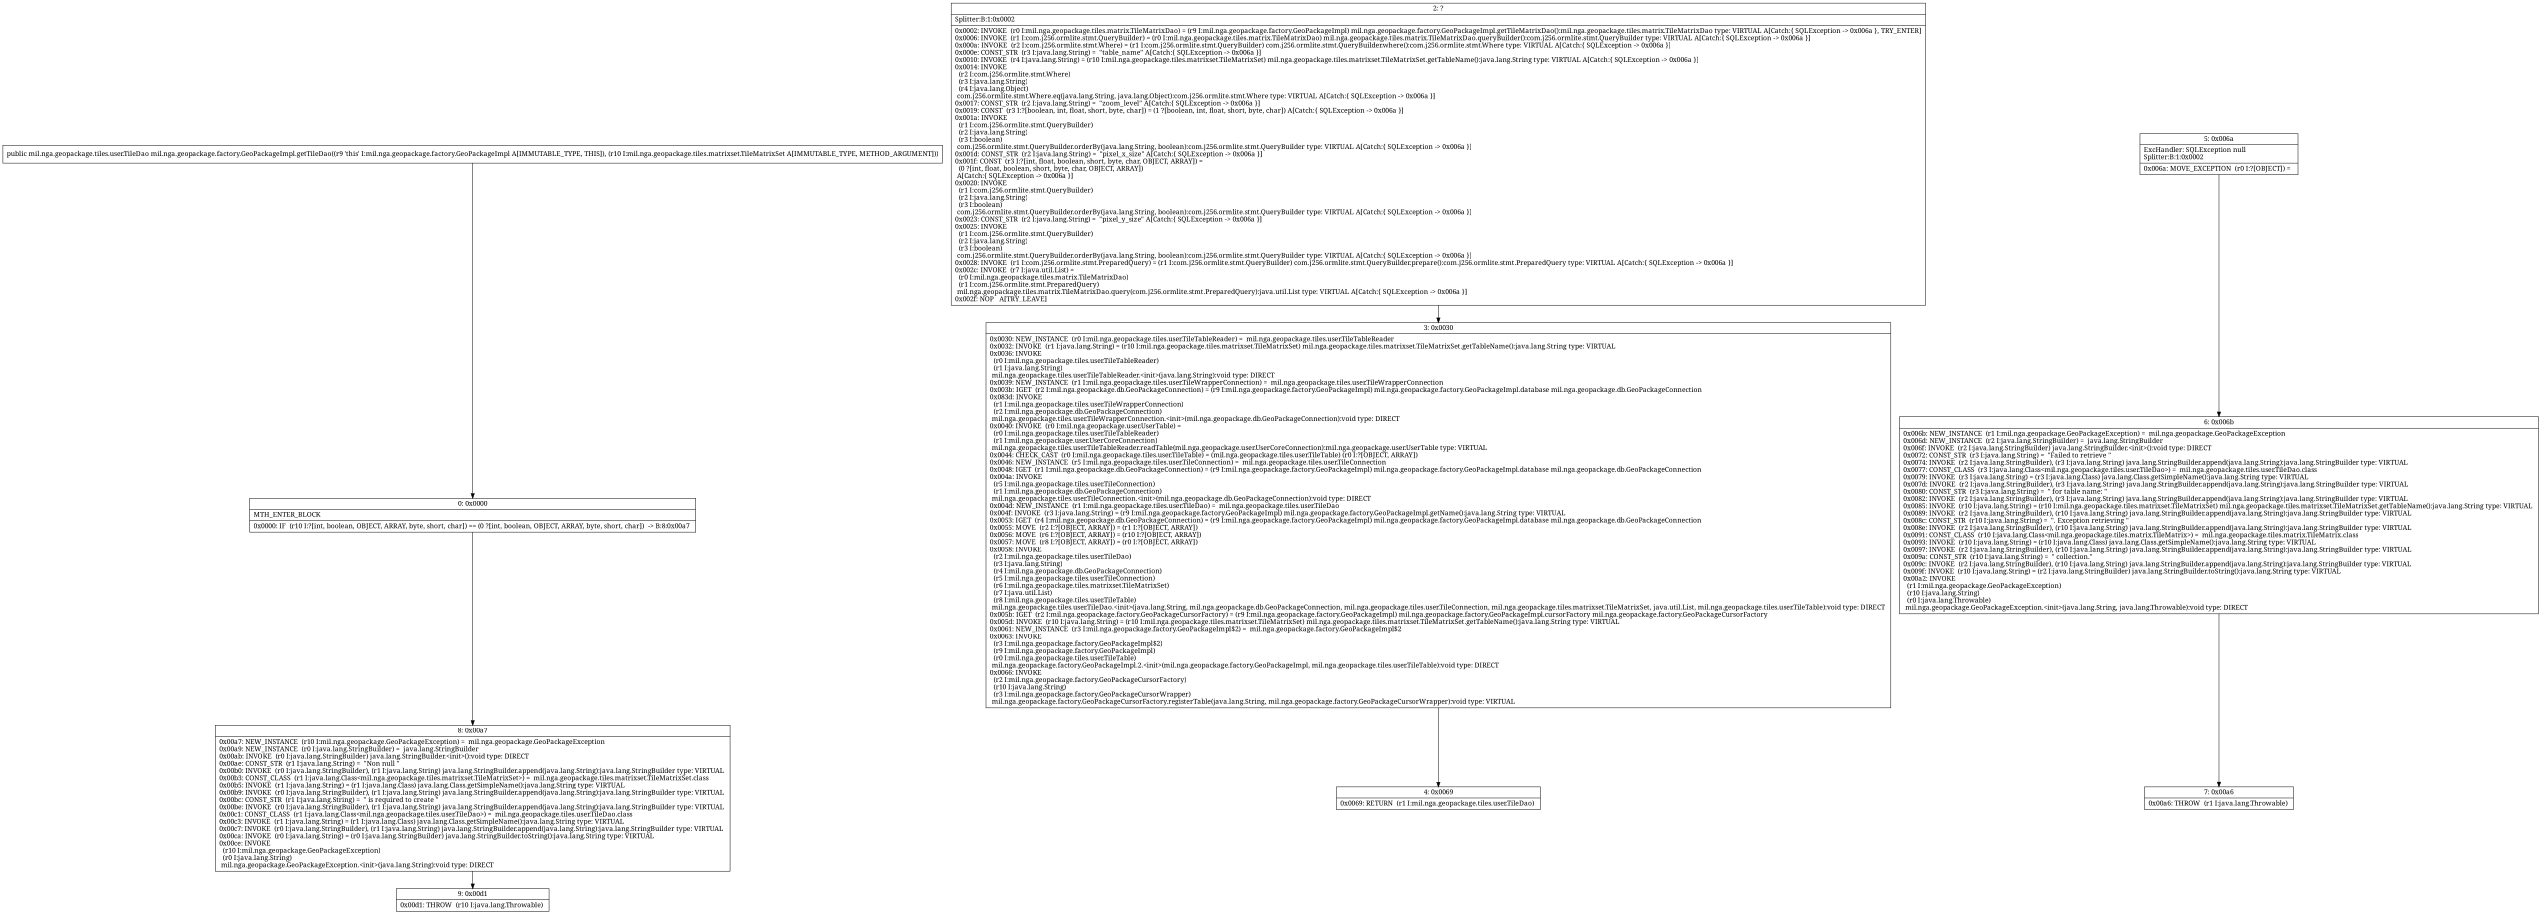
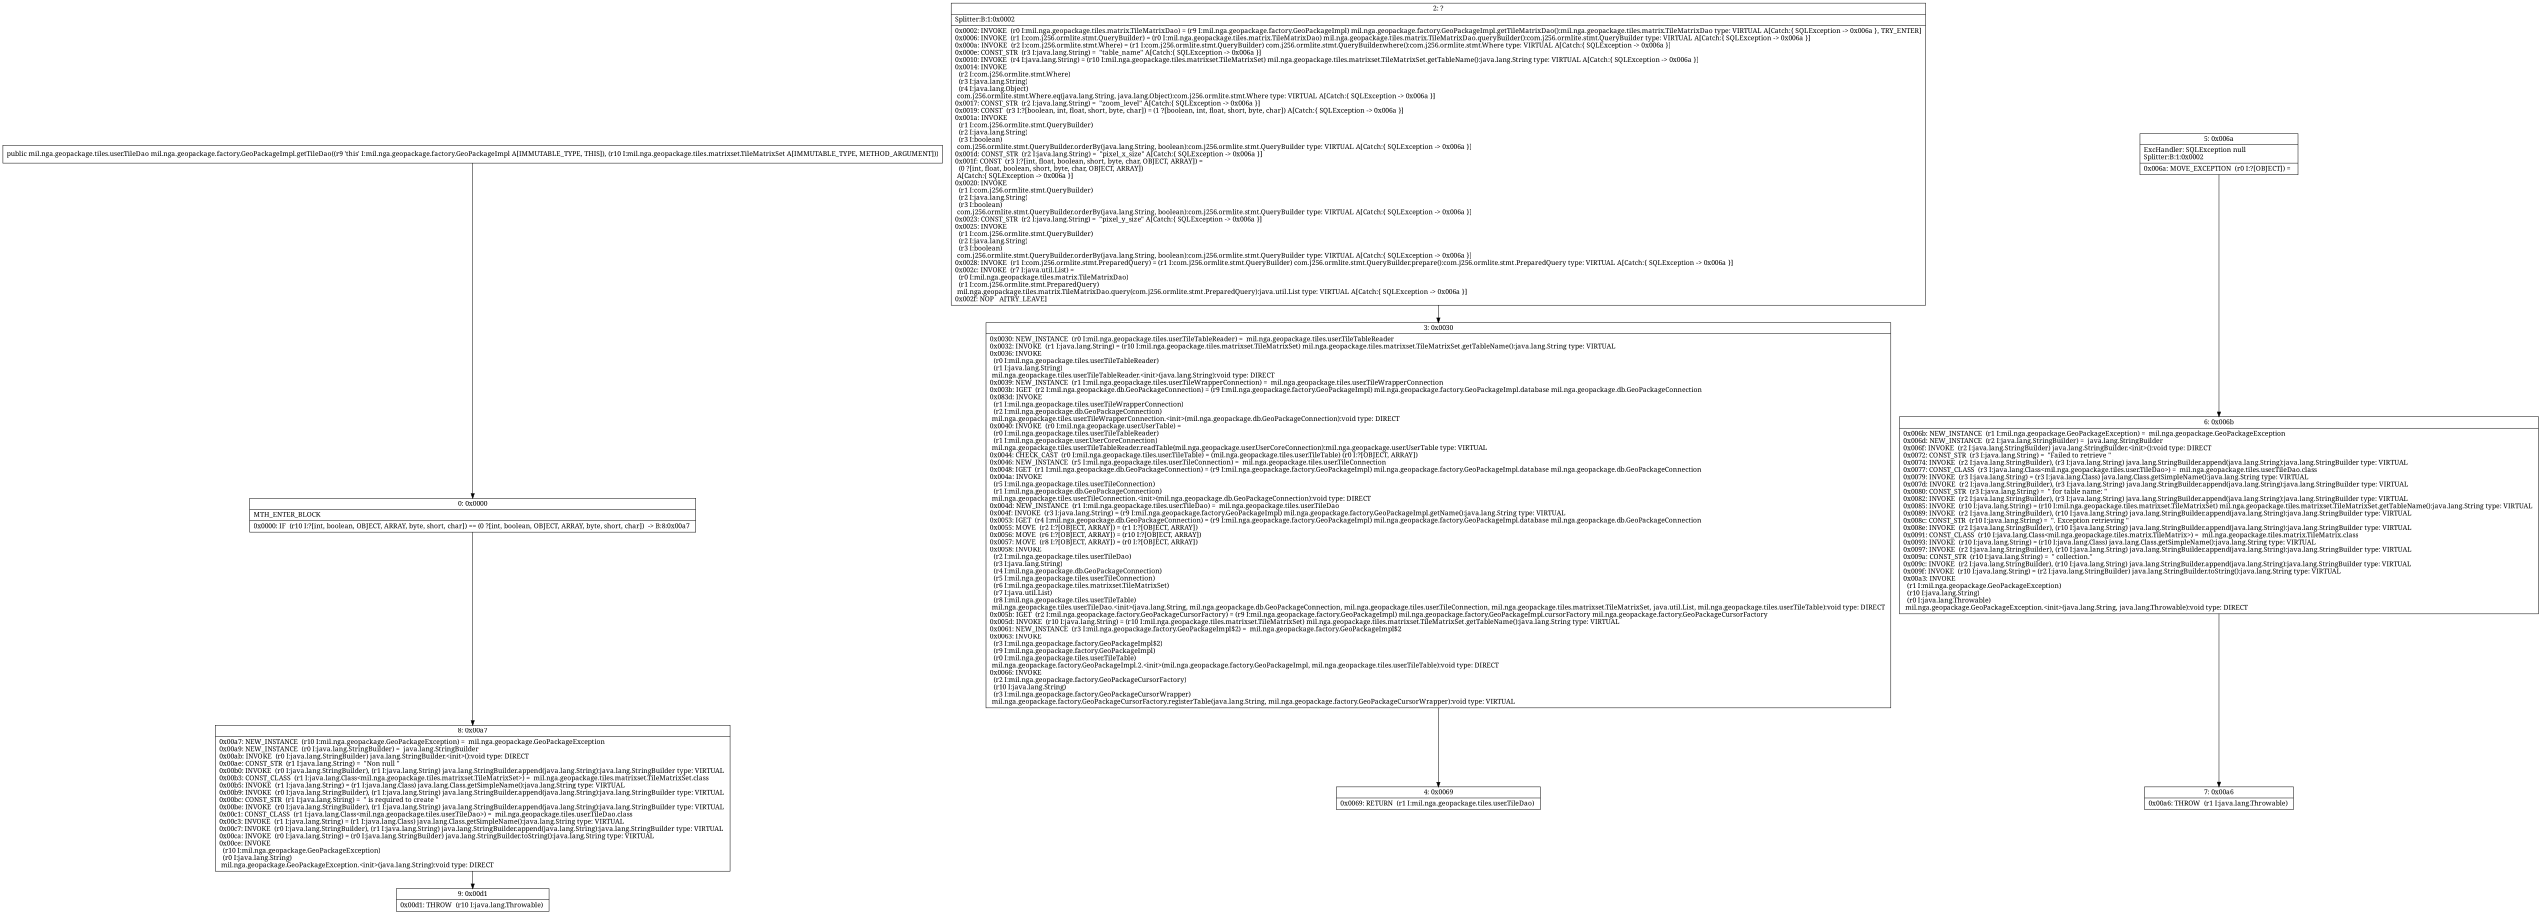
node "6: 0x006b": text "0x00a2: INVOKE" -> "0x00a3: INVOKE"
